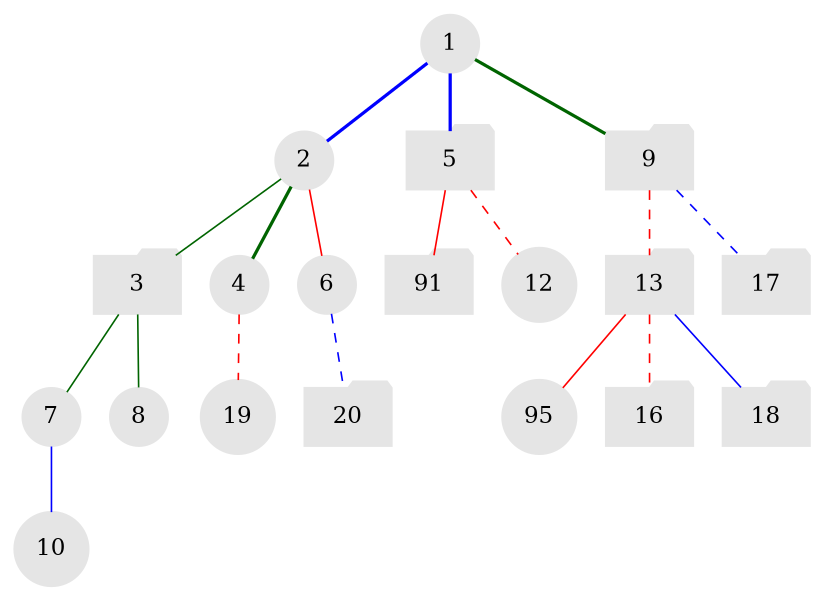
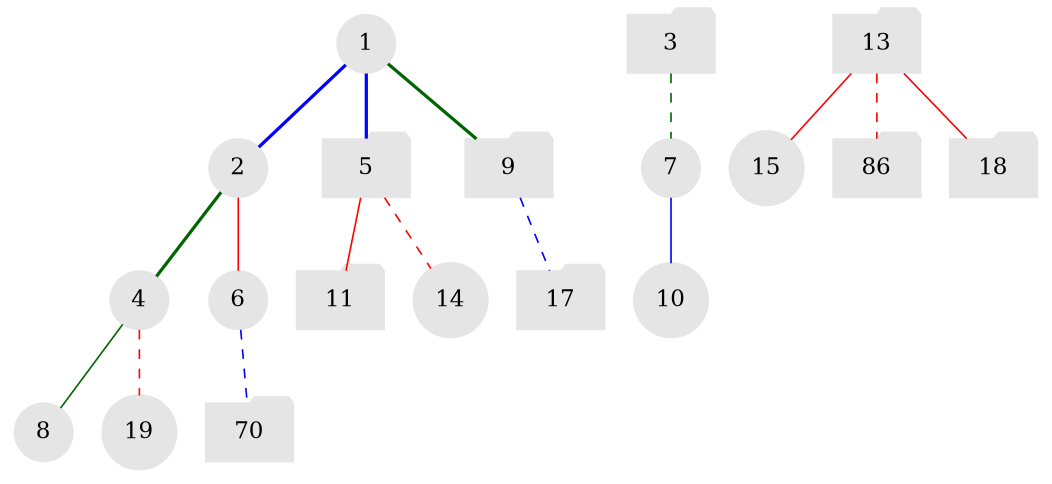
edge "2" -- "3": removed
edge "9" -- "13": removed
node "91": label "91" -> "11"
node "12": label "12" -> "14"
edge "3" -- "8": now "4" -- "8"
edge "13" -- "18": color blue -> red
edge "3" -- "7": style solid -> dashed
node "20": label "20" -> "70"
node "95": label "95" -> "15"
node "16": label "16" -> "86"
